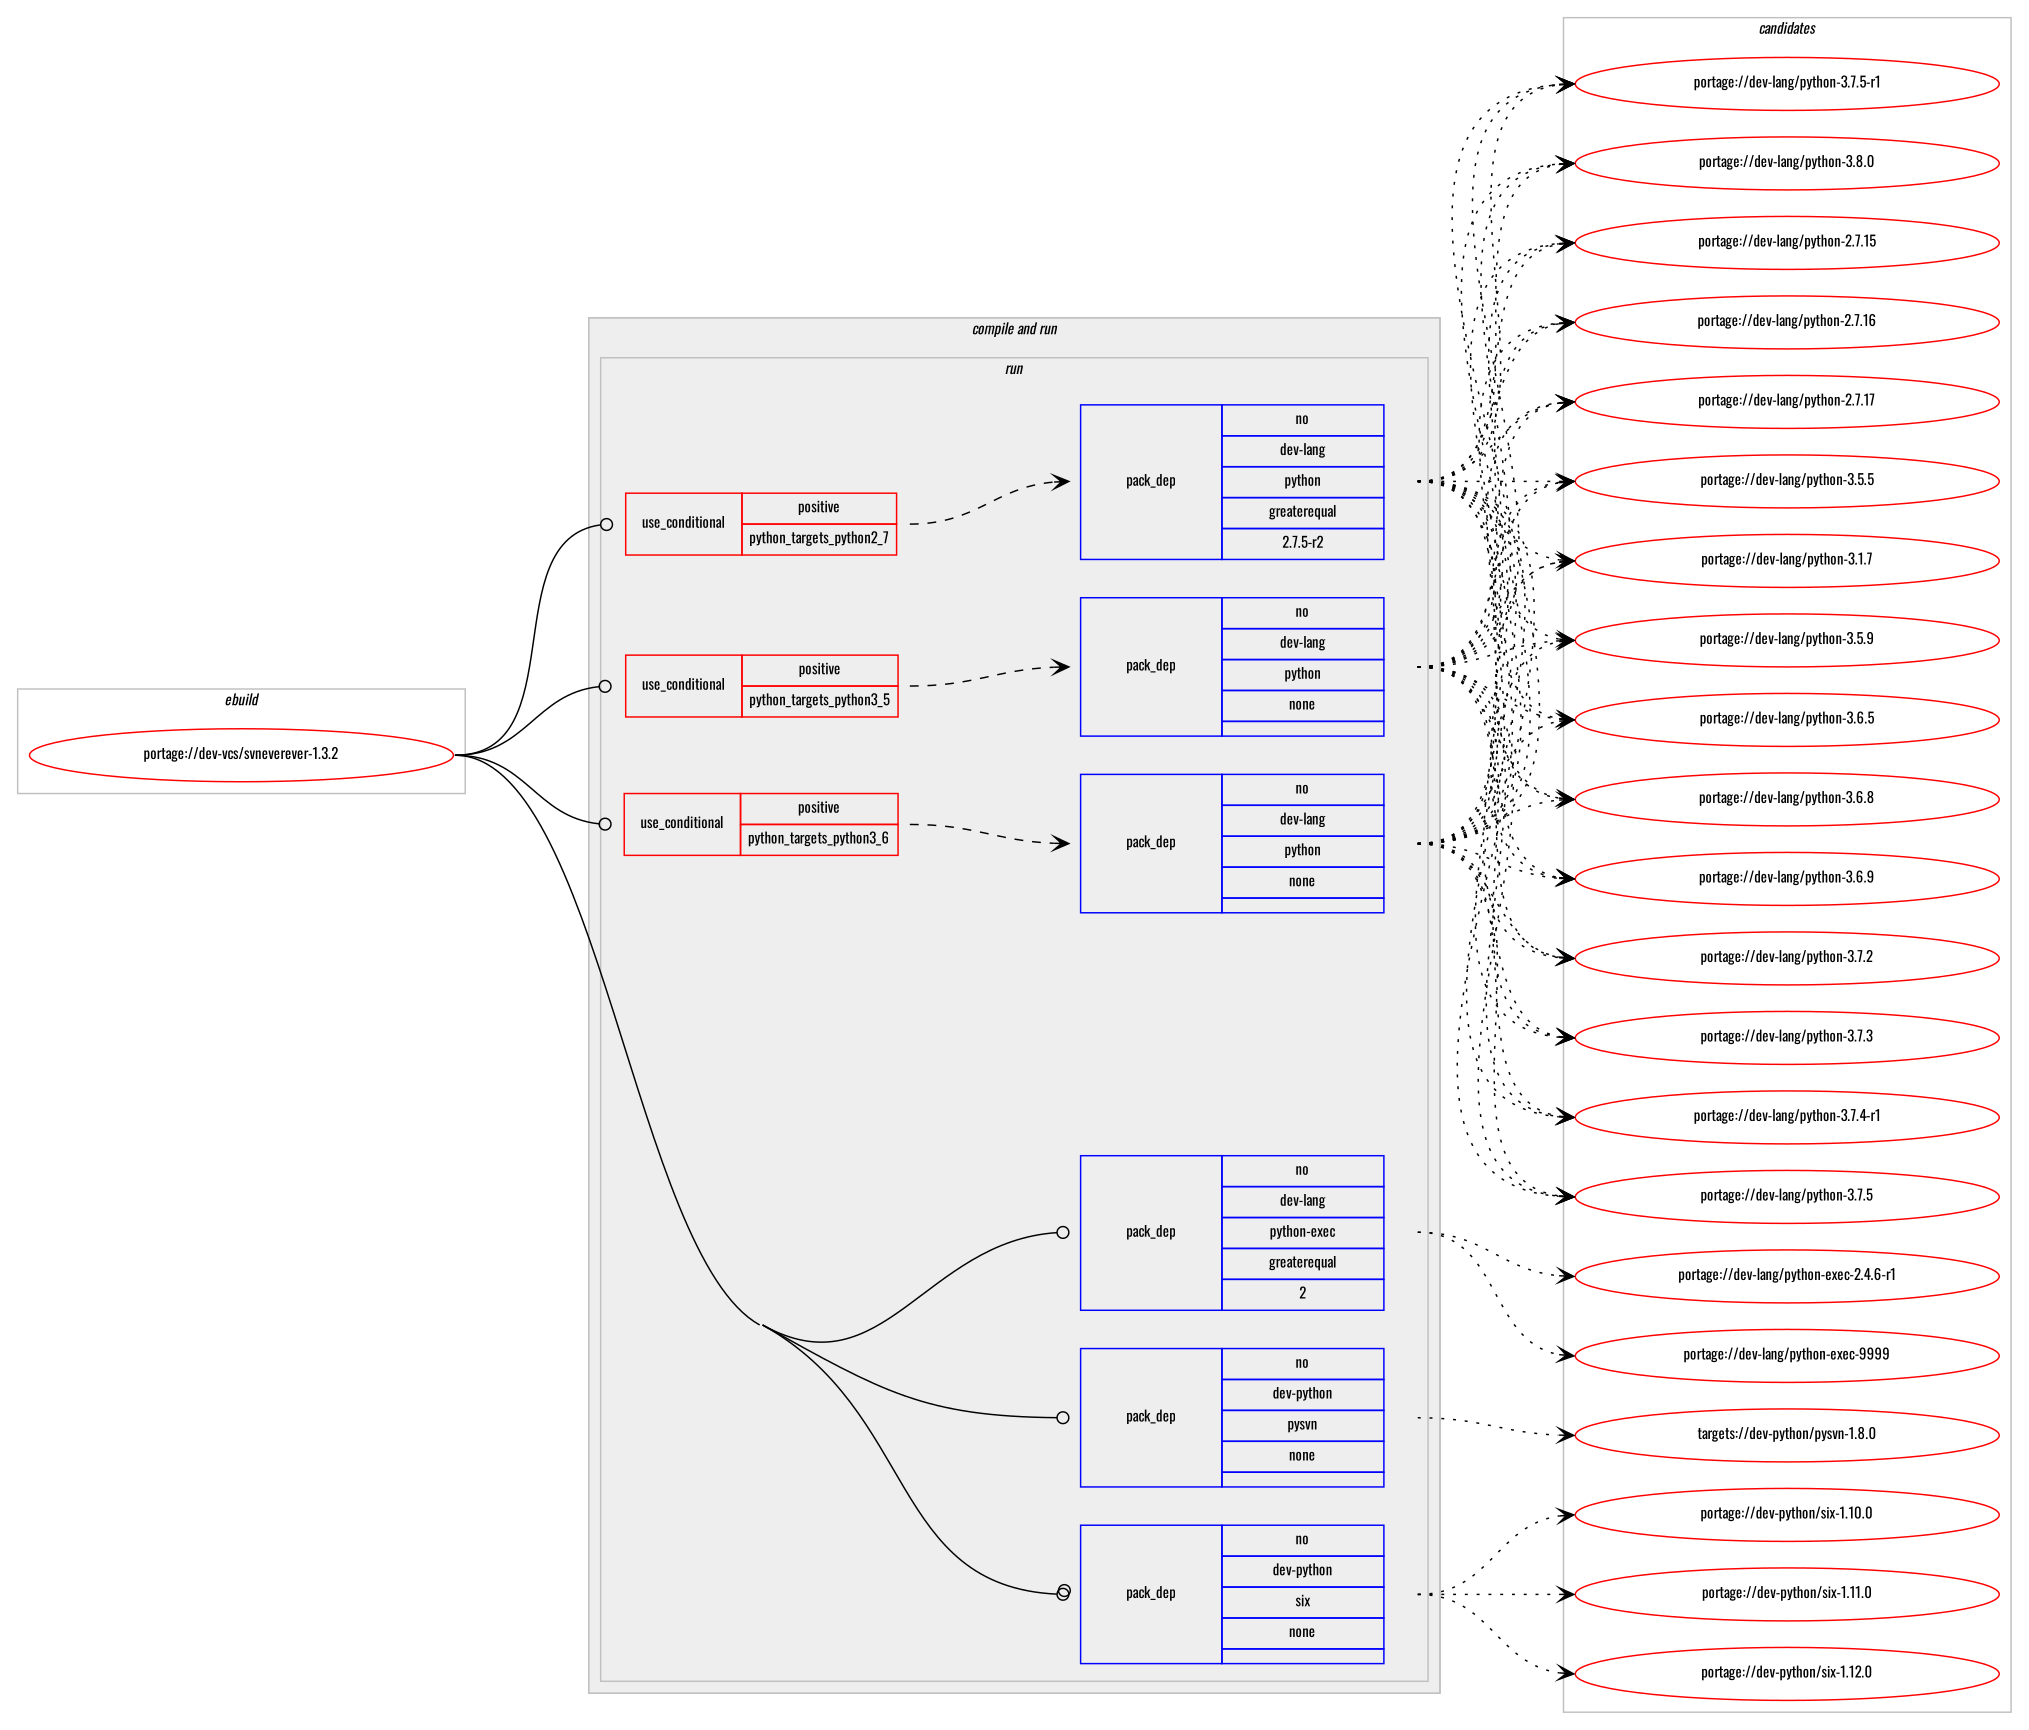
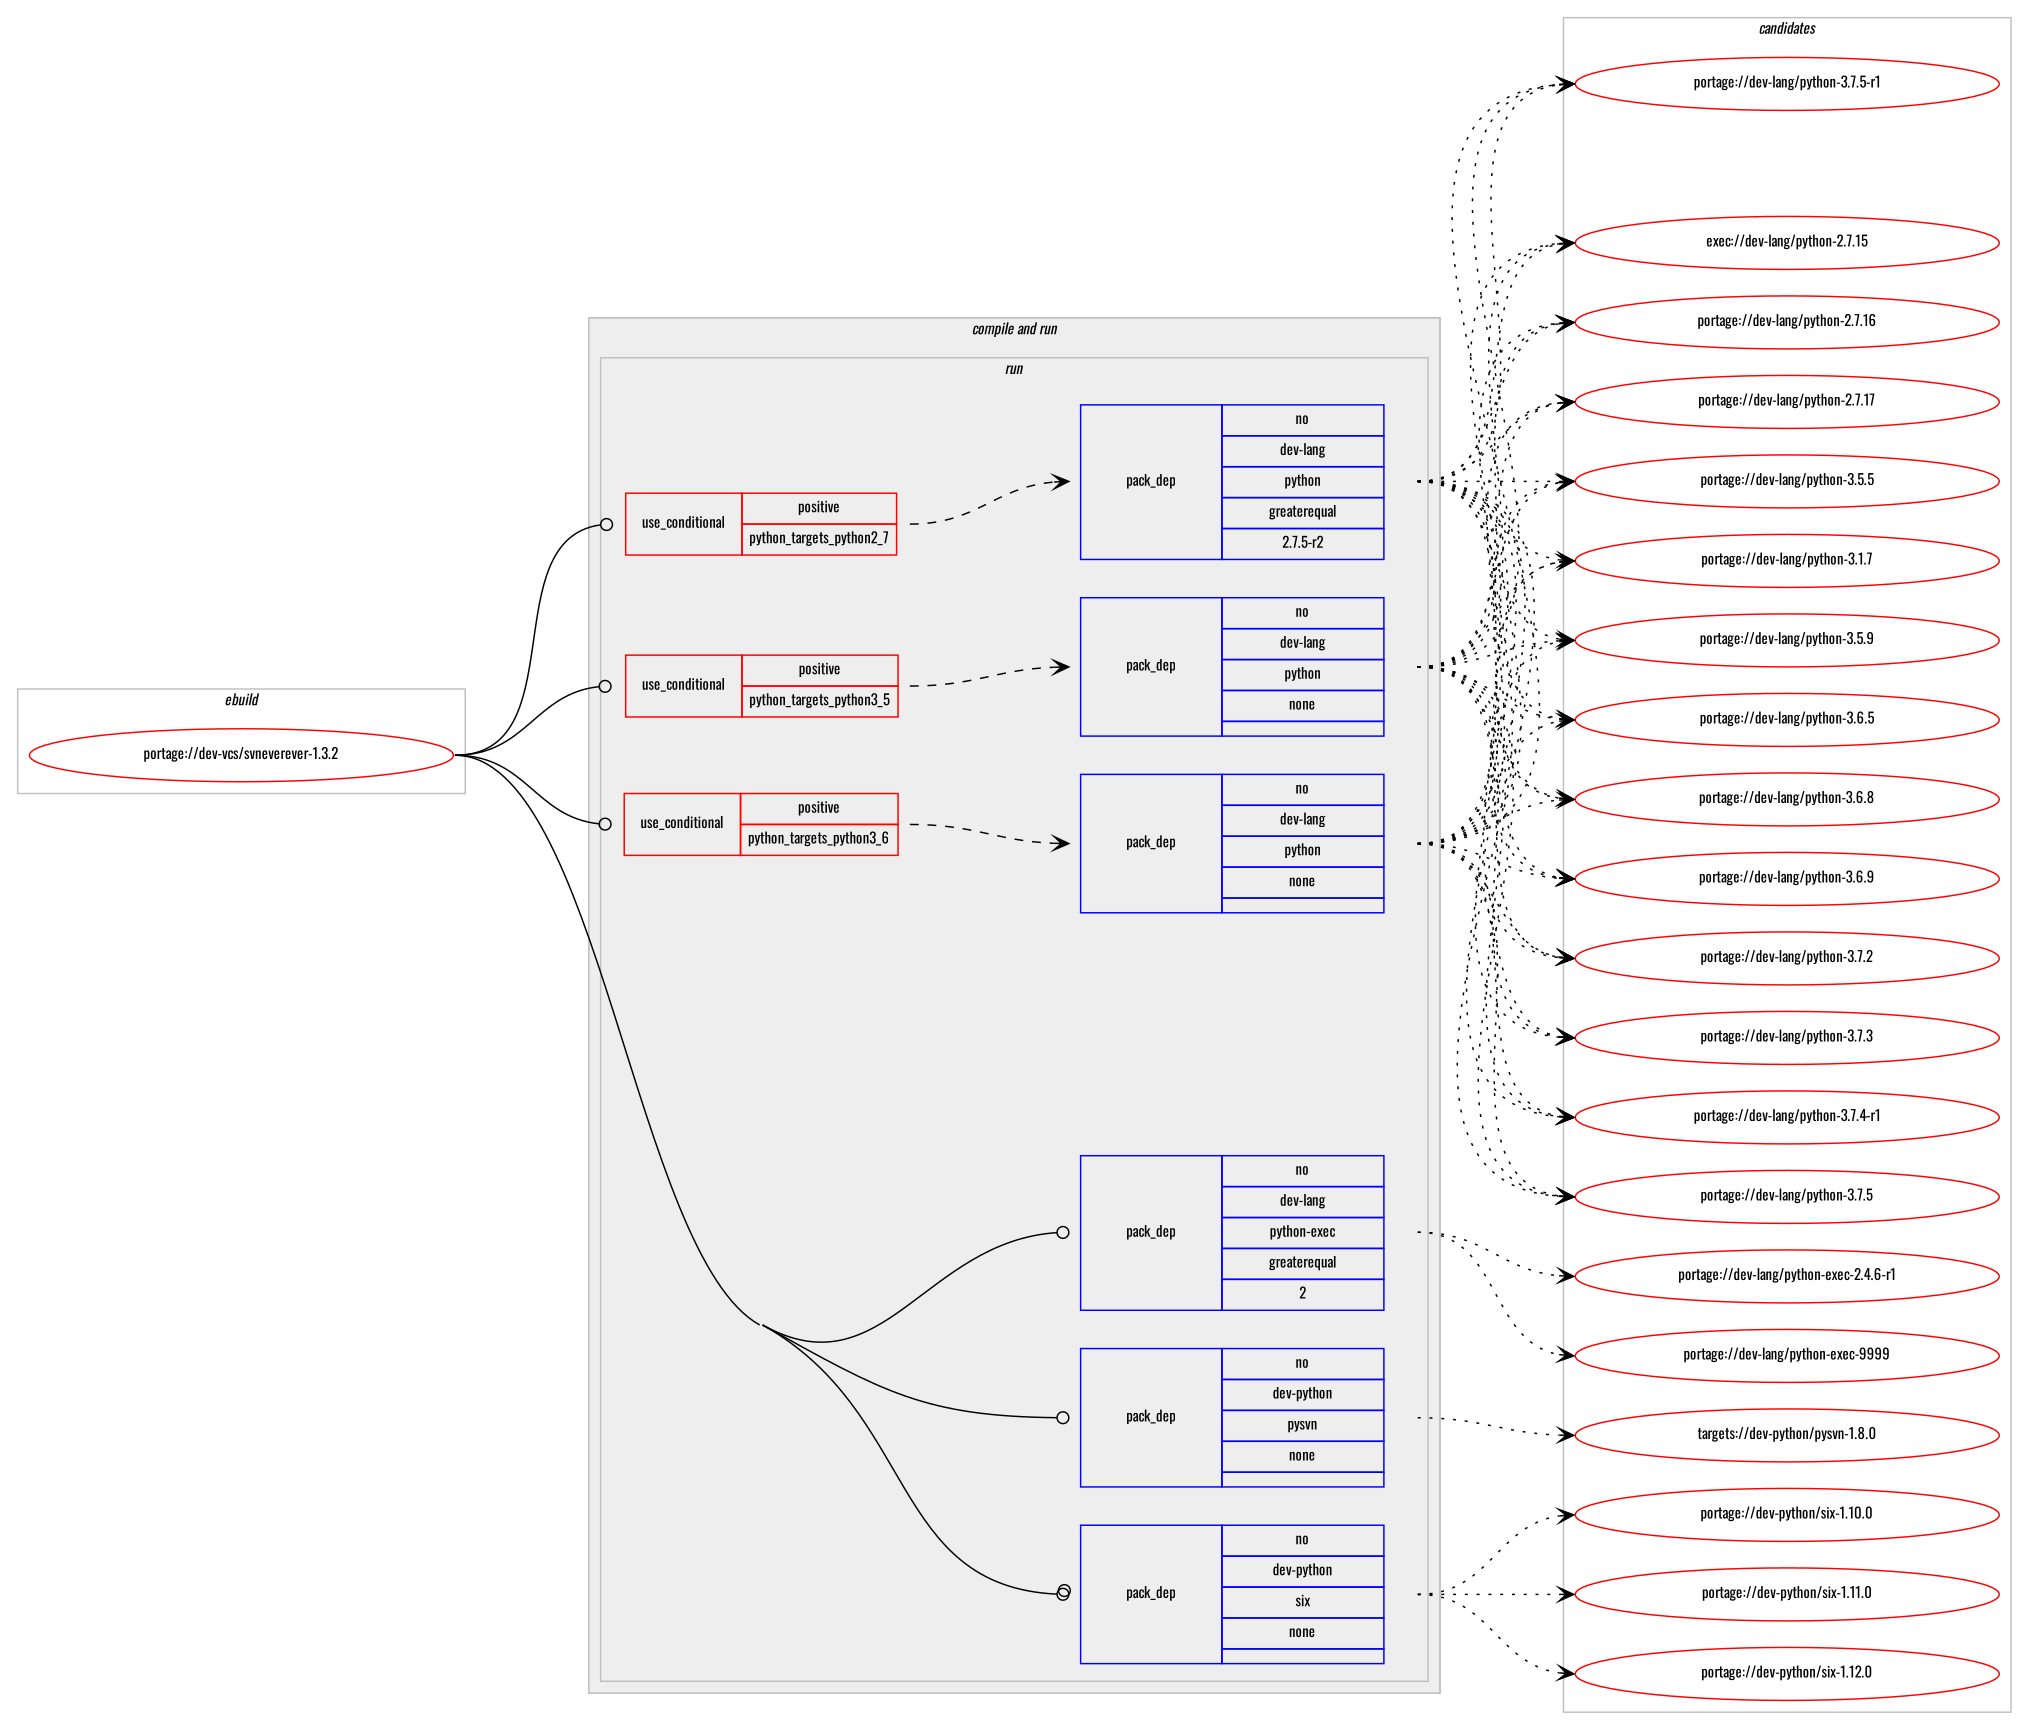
node "portage://dev-lang/python-3.8.0": removed
node "portage://dev-lang/python-2.7.15": label "portage://dev-lang/python-2.7.15" -> "exec://dev-lang/python-2.7.15"
